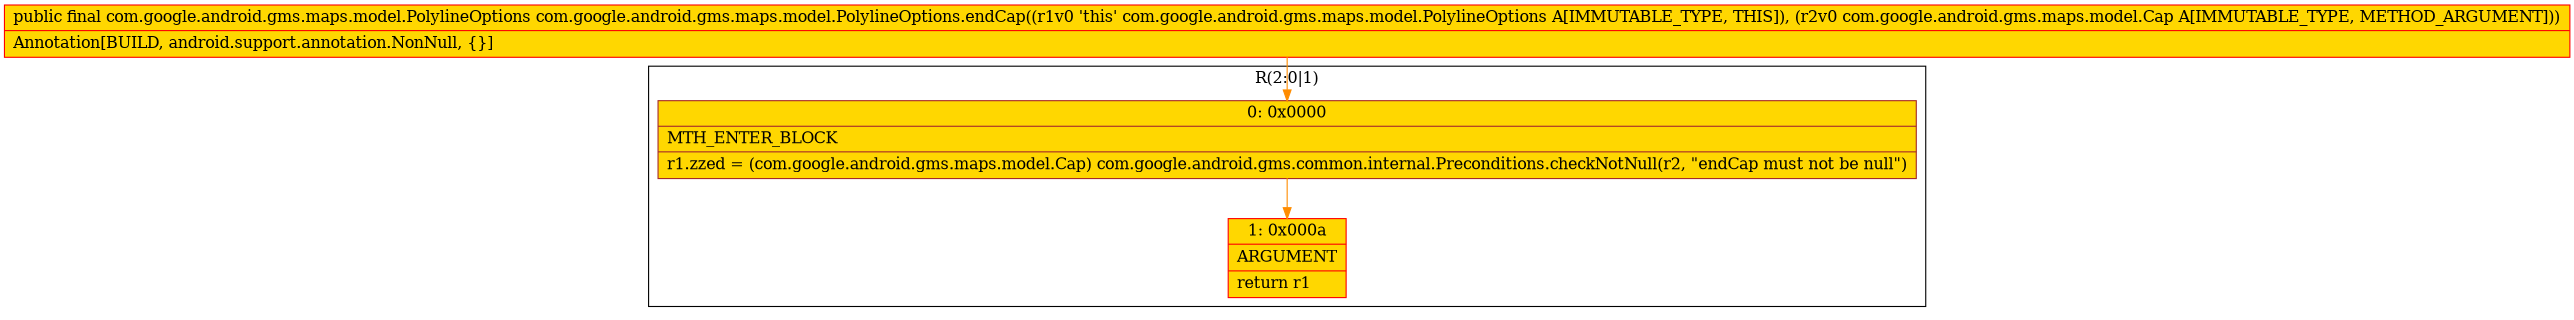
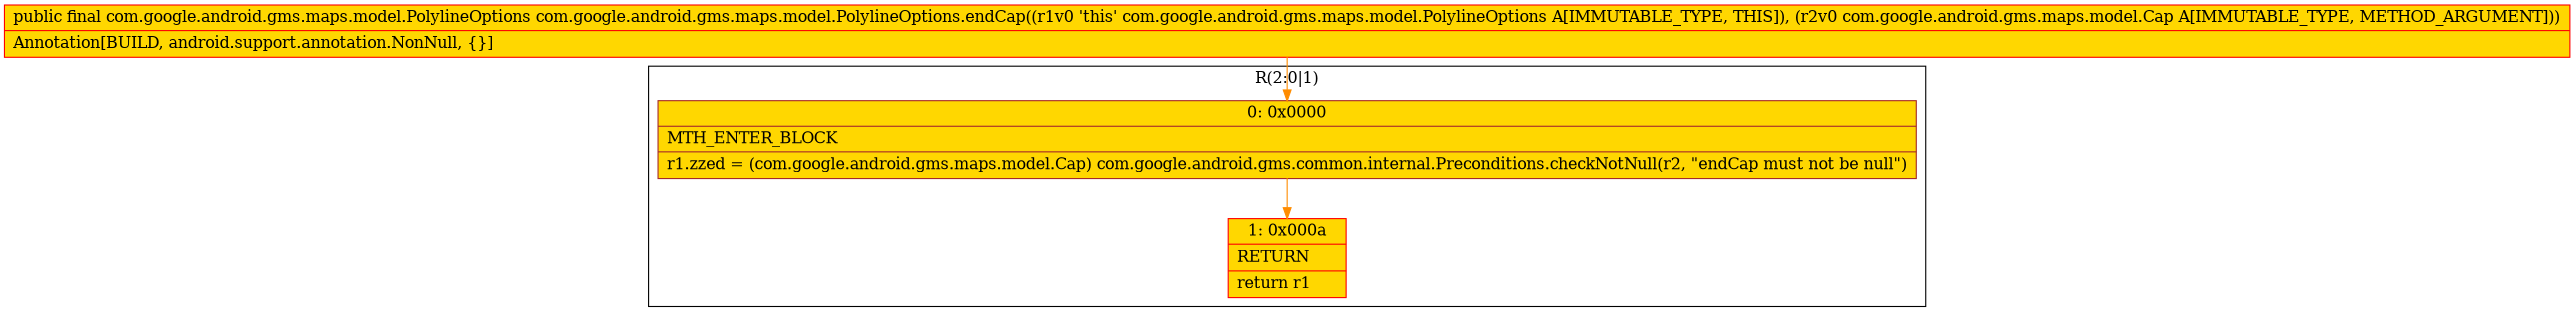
node "1: 0x000a": text "ARGUMENT" -> "RETURN"
